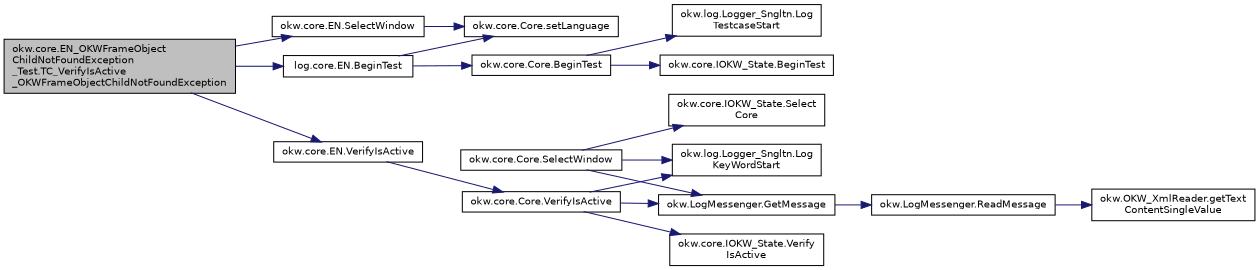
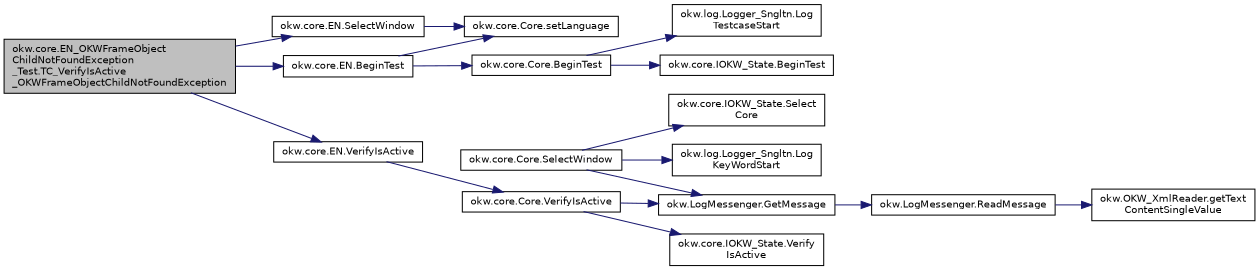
node "log.core.EN.BeginTest": label "log.core.EN.BeginTest" -> "okw.core.EN.BeginTest"
edge "okw.core.Core.VerifyIsActive" -> "okw.log.Logger_Sngltn.Log KeyWordStart": removed
